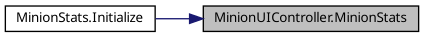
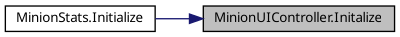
node "MinionUIController.MinionStats": label "MinionUIController.MinionStats" -> "MinionUIController.Initalize"
